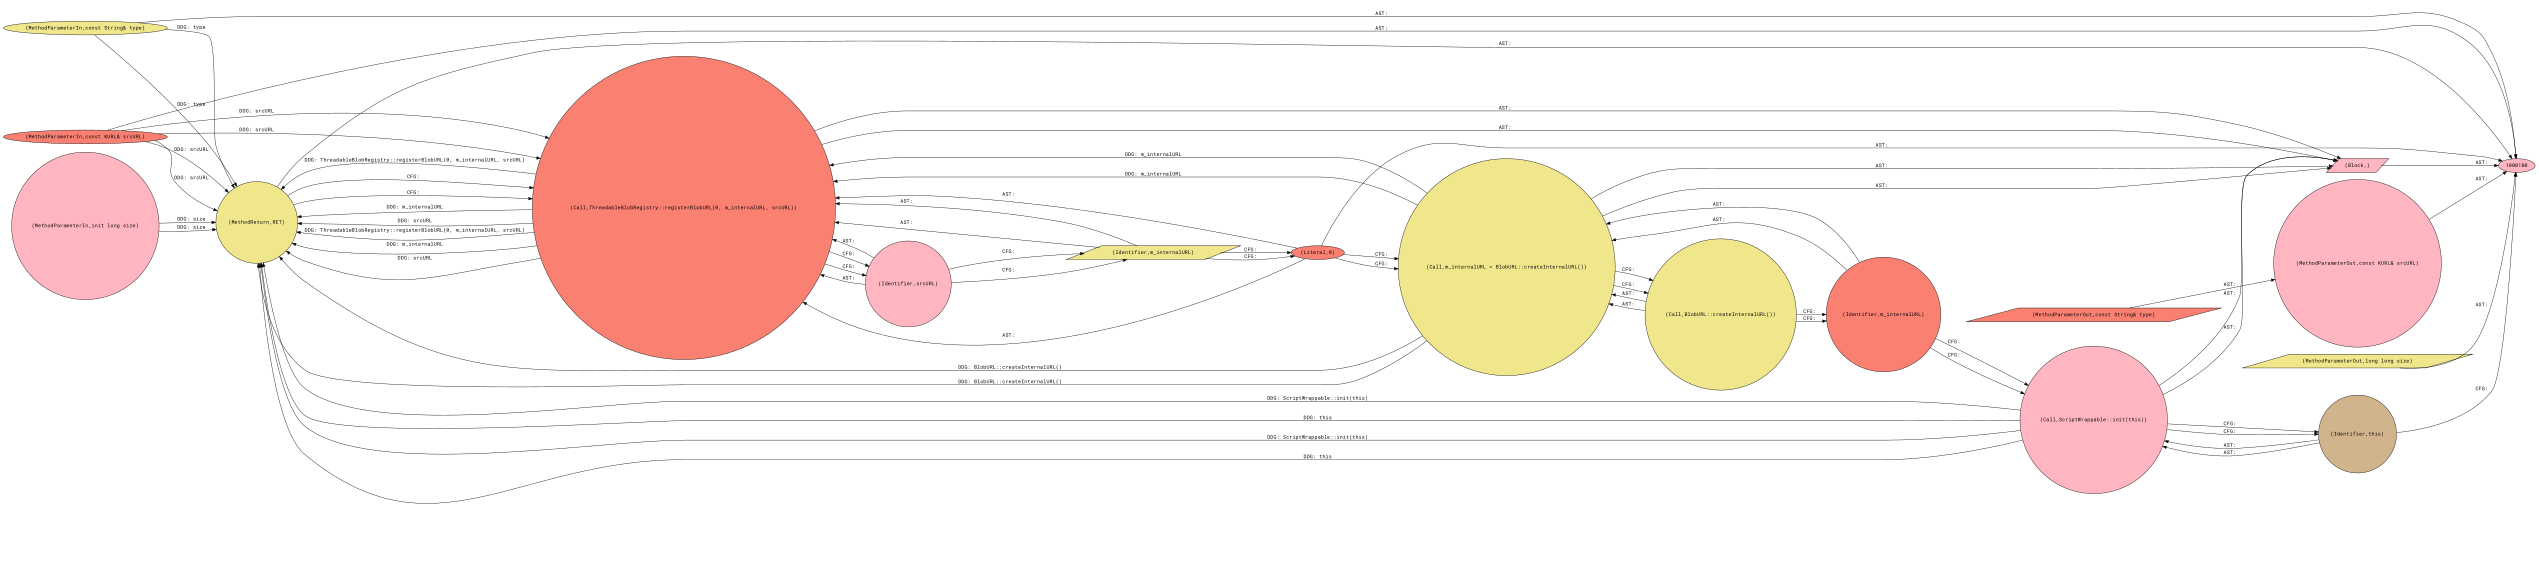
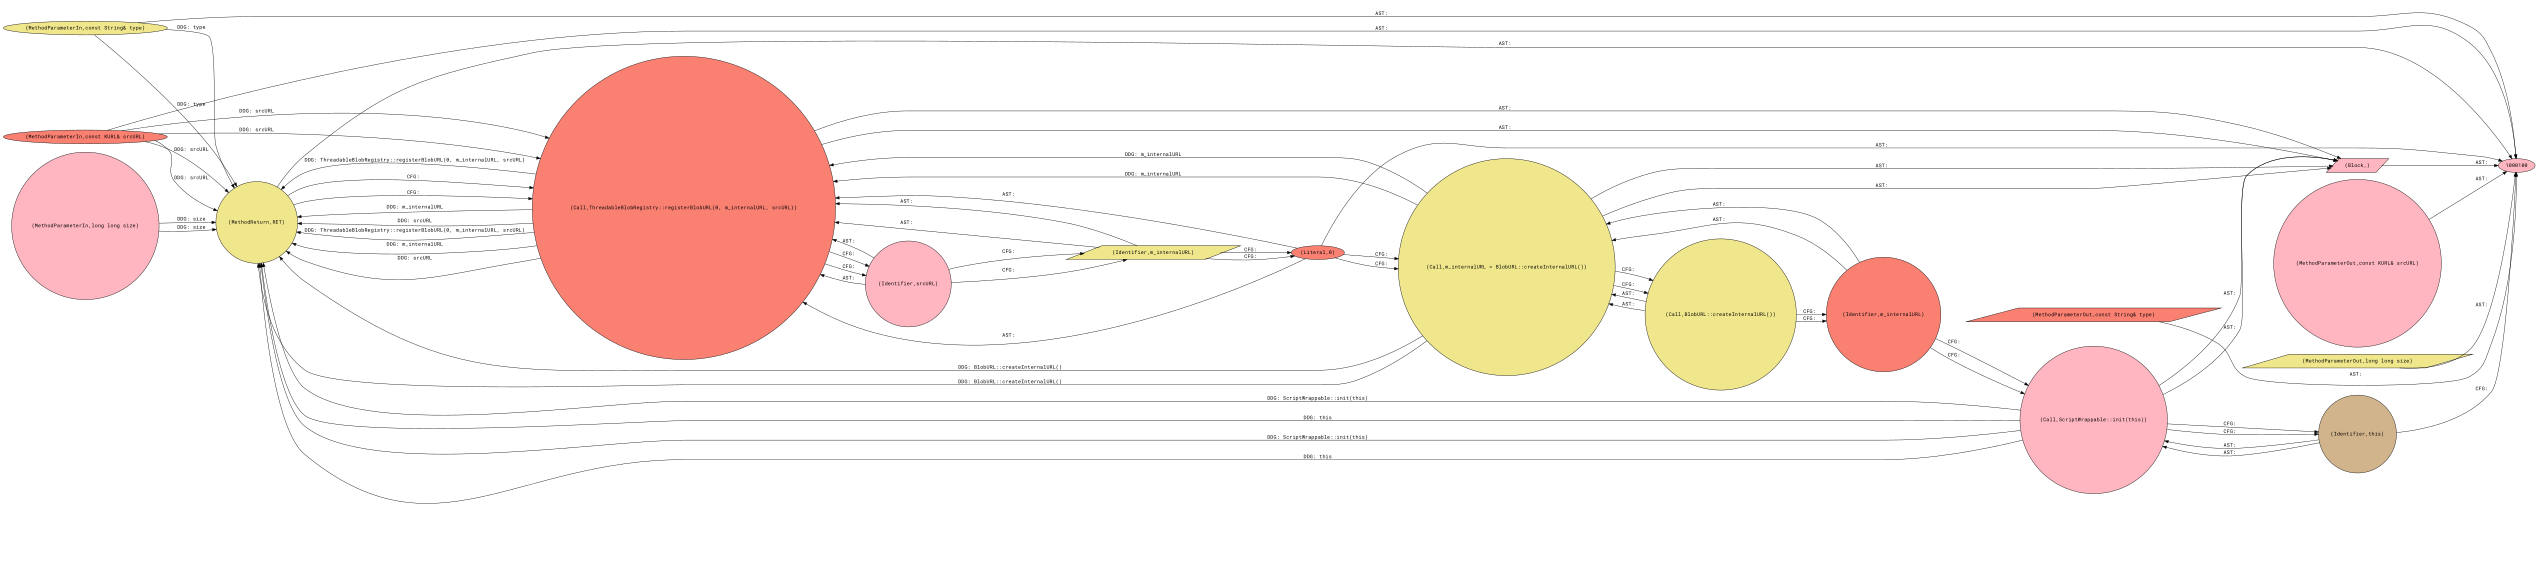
node "(MethodParameterIn,init long size)": label "(MethodParameterIn,init long size)" -> "(MethodParameterIn,long long size)"
edge "(MethodParameterOut,const String& type)" -> "(MethodParameterOut,const KURL& srcURL)": now "(MethodParameterOut,const String& type)" -> "1000100"
